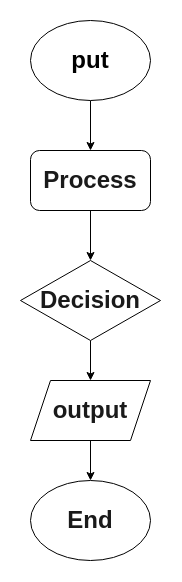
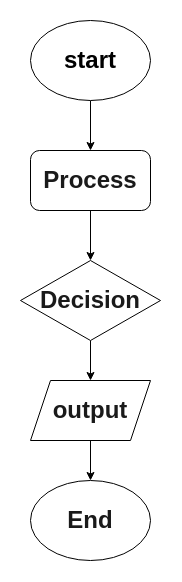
node "put": label "put" -> "start"
